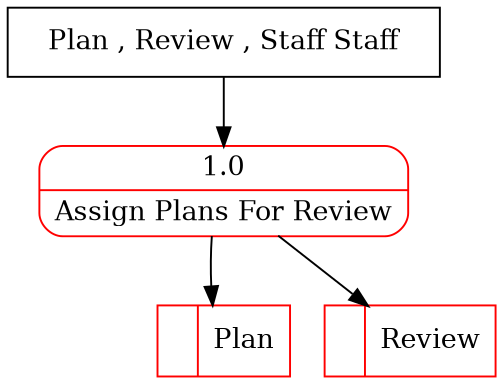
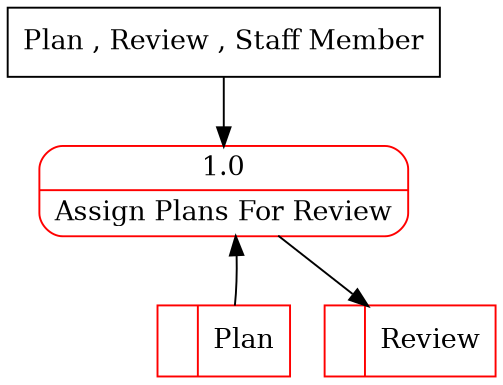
node "Plan , Review , Staff Staff": label "Plan , Review , Staff Staff" -> "Plan , Review , Staff Member"
edge "1.0" -> "Plan": reversed
